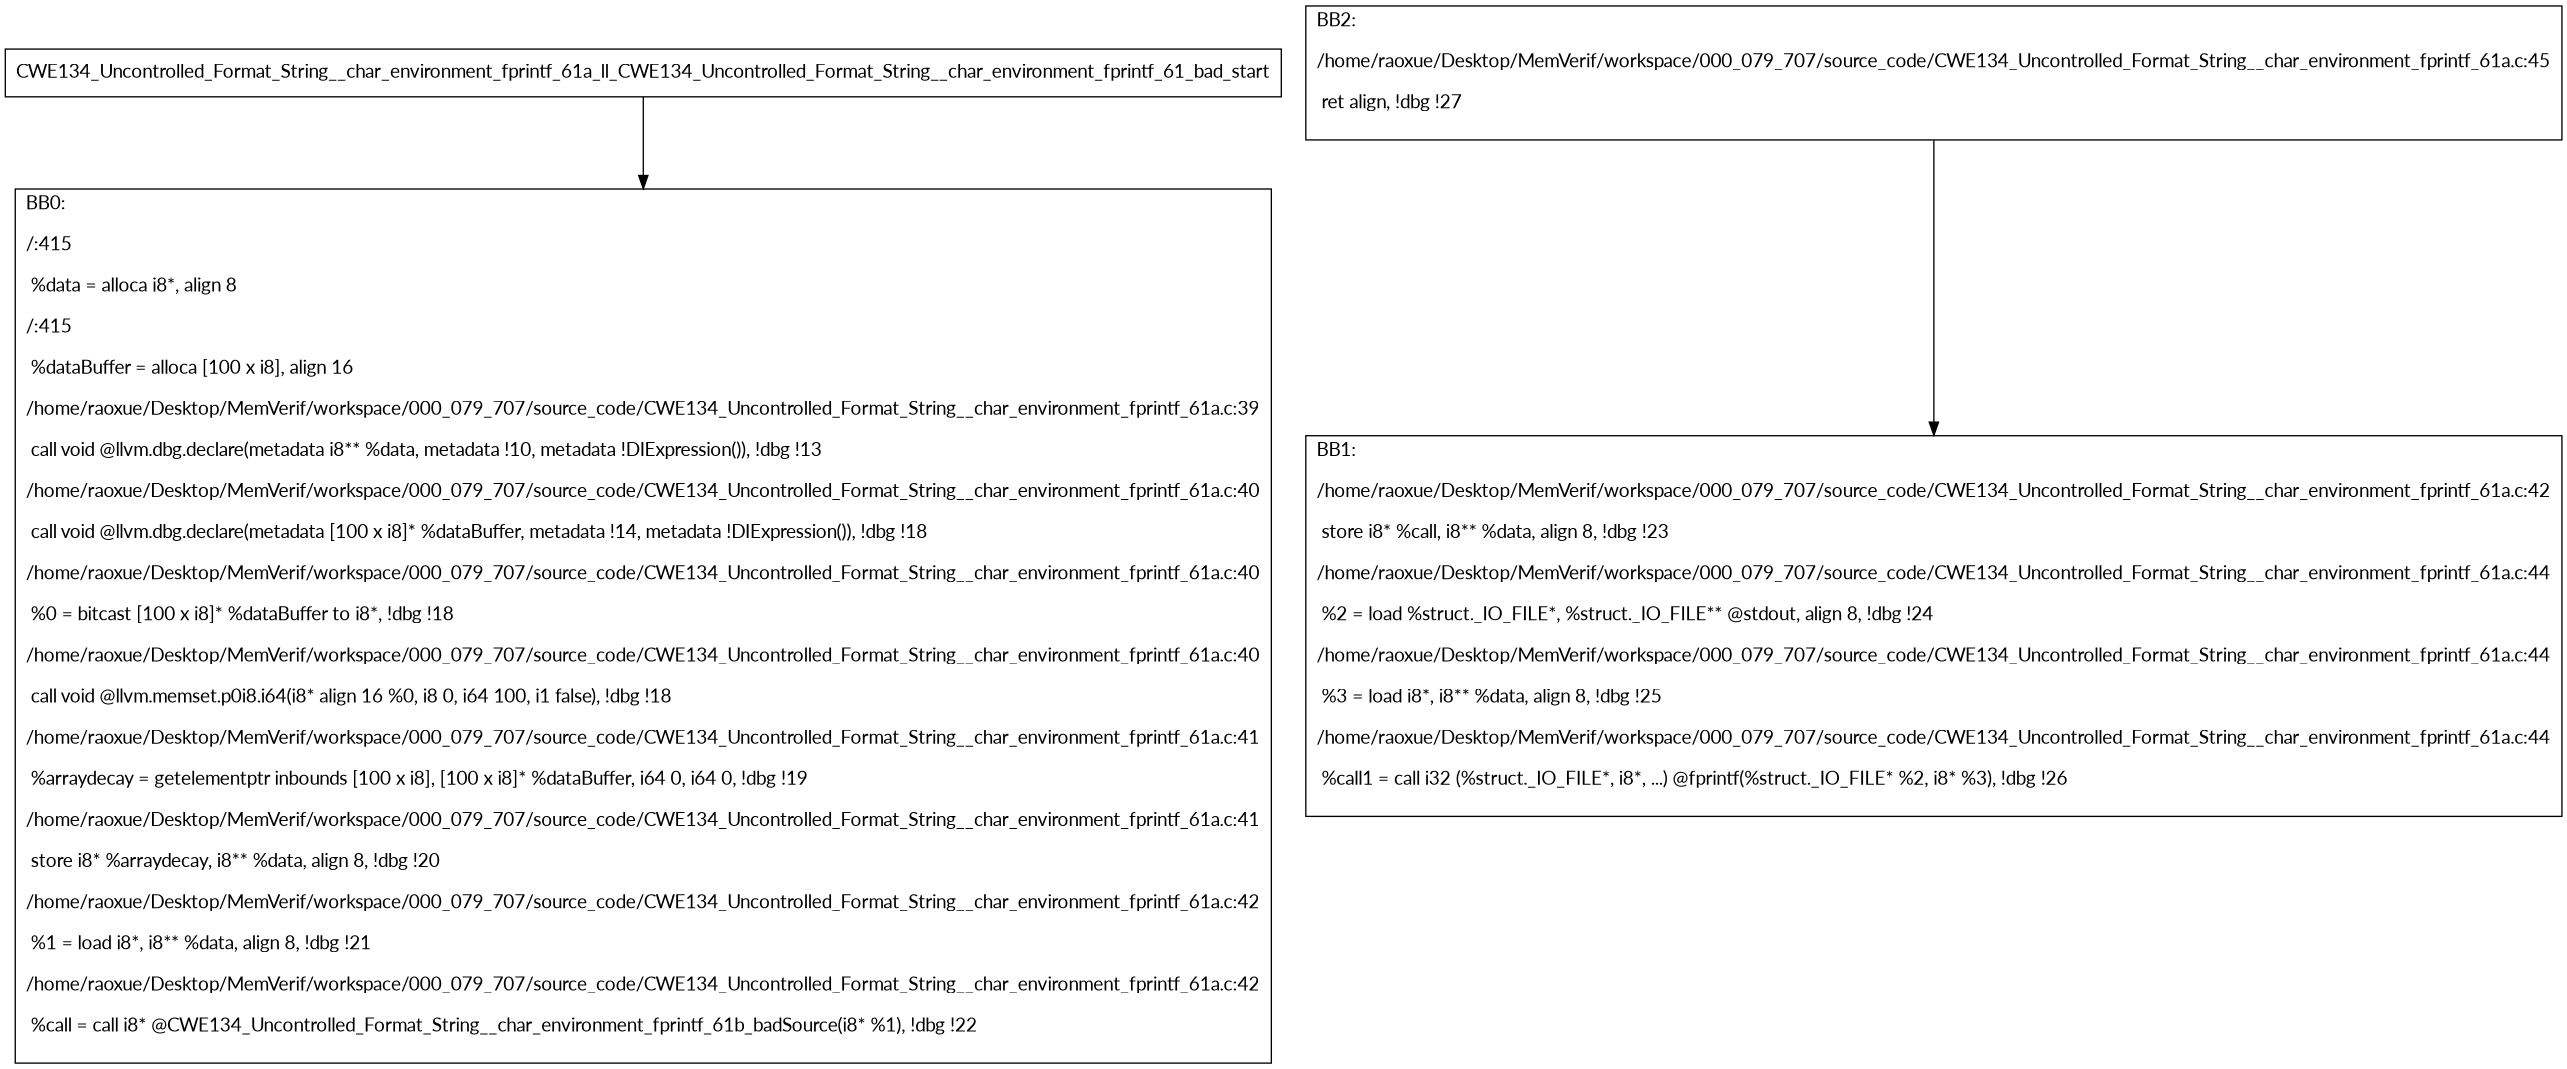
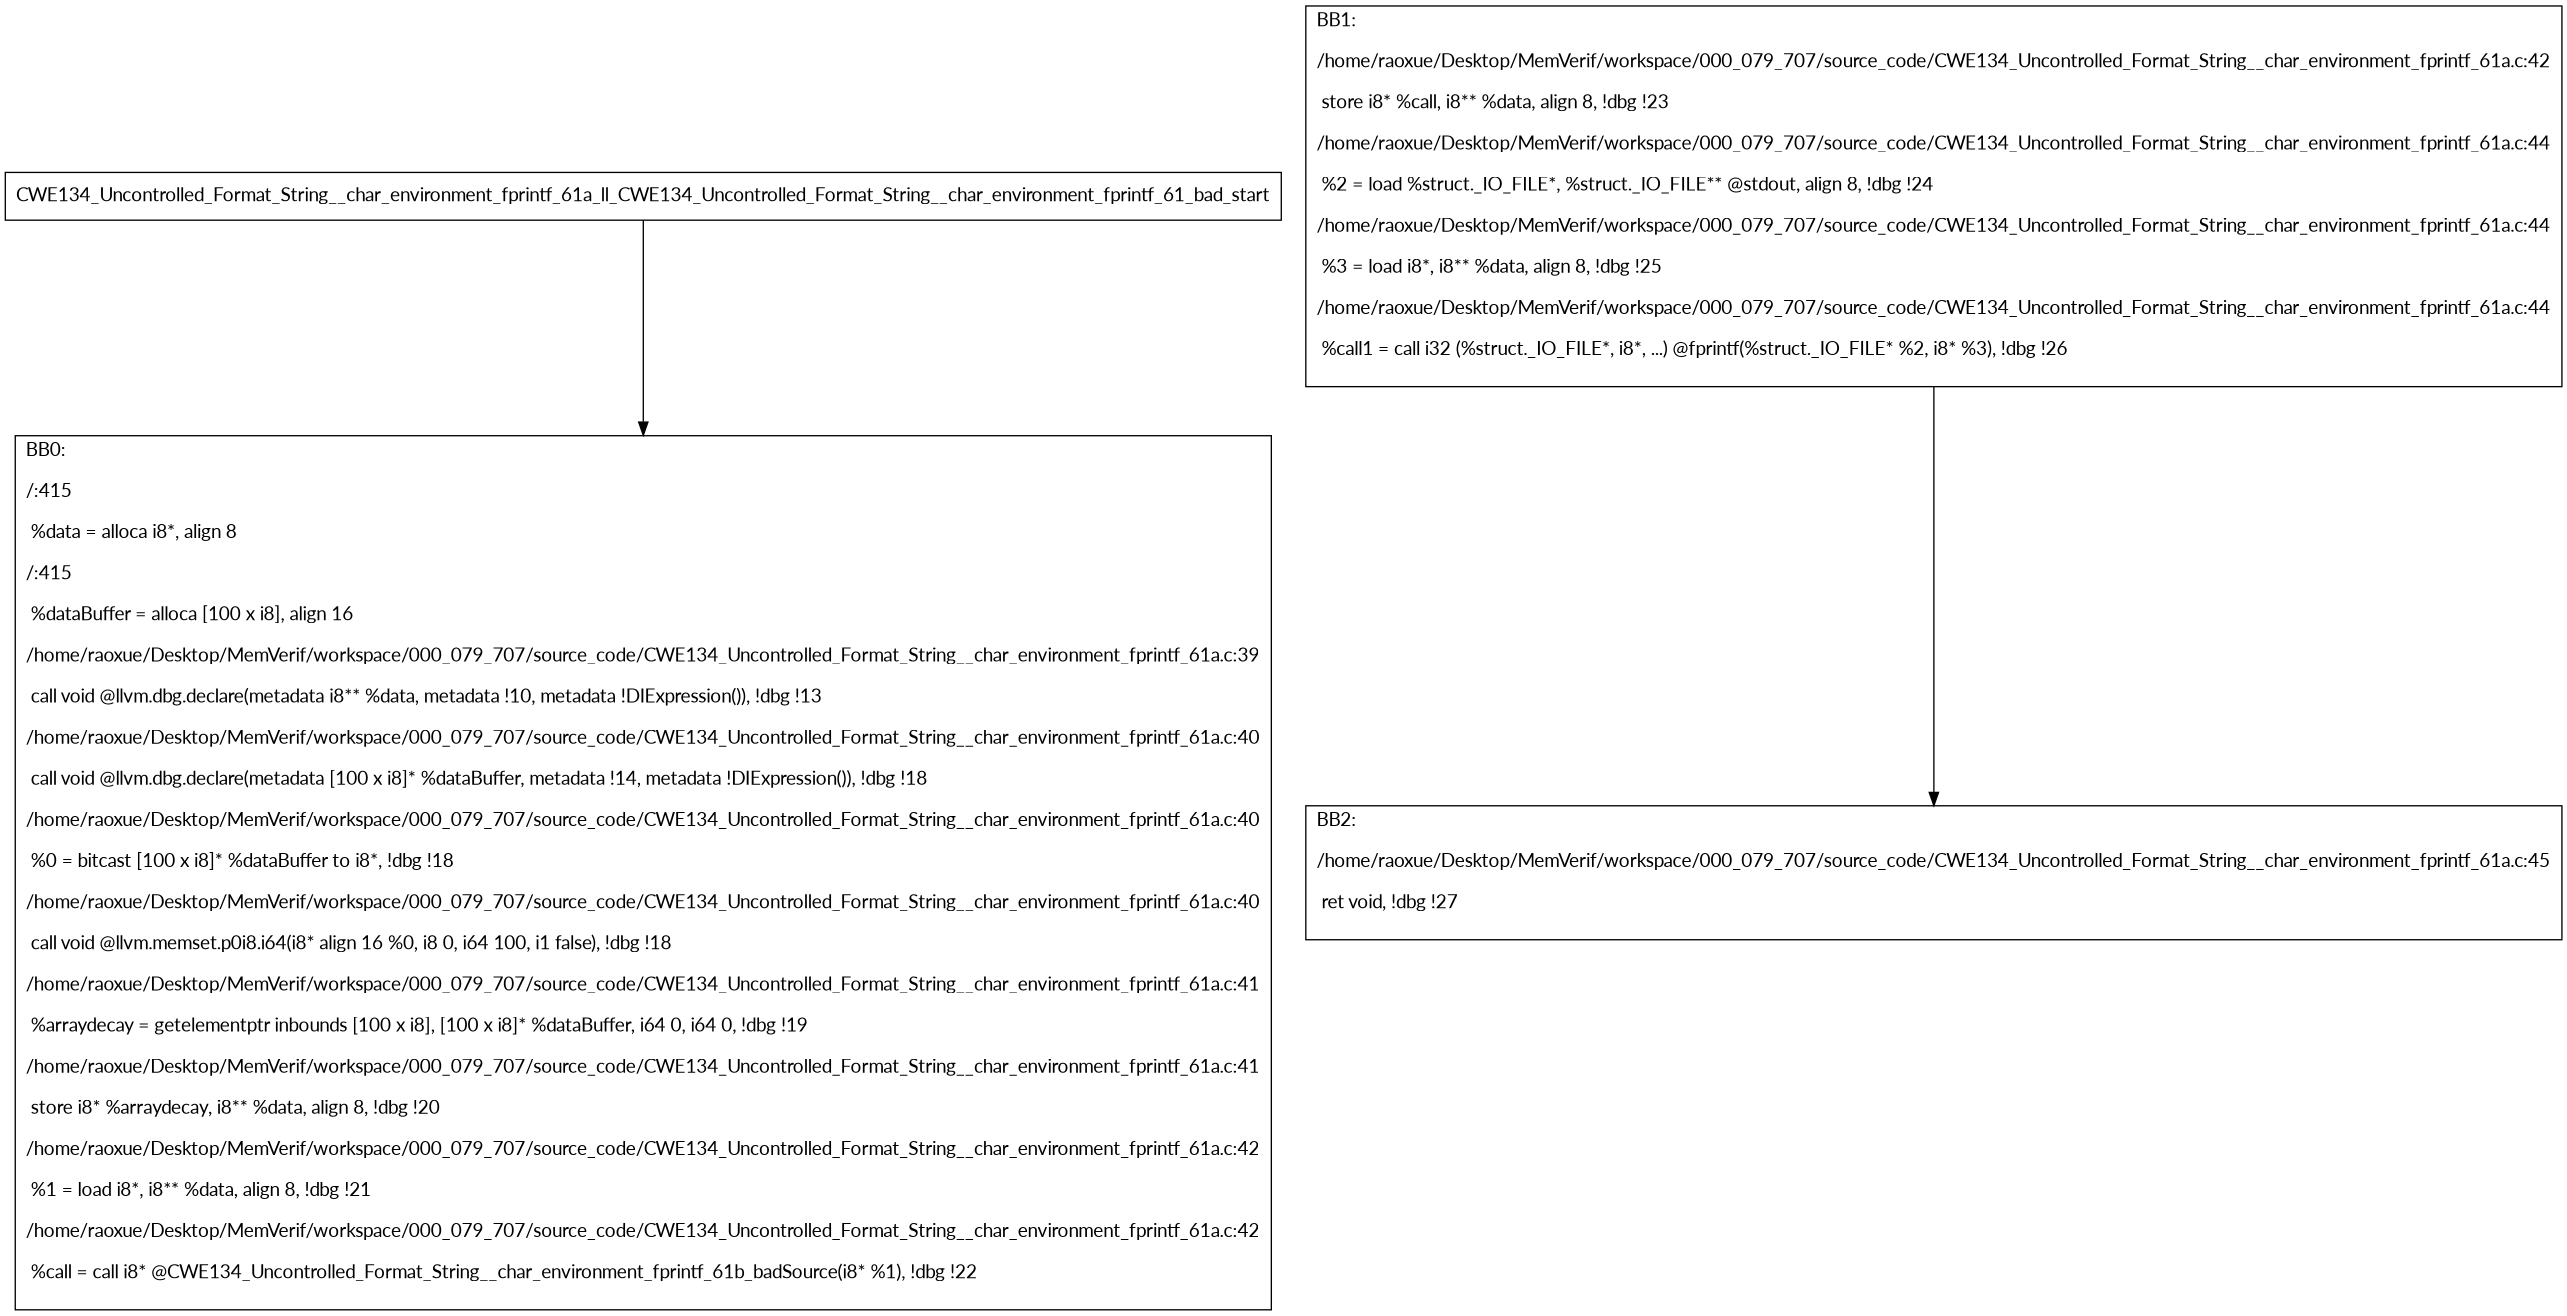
node "BB2:": text "ret align, !dbg !27" -> "ret void, !dbg !27"
edge "BB2:" -> "BB1:": reversed
